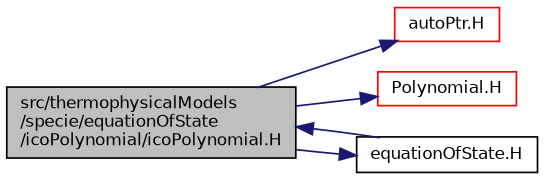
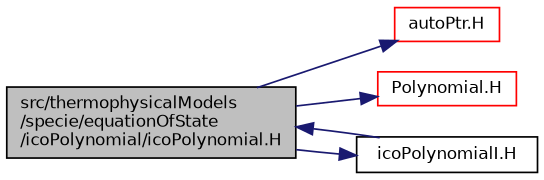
node "equationOfState.H": label "equationOfState.H" -> "icoPolynomialI.H"
